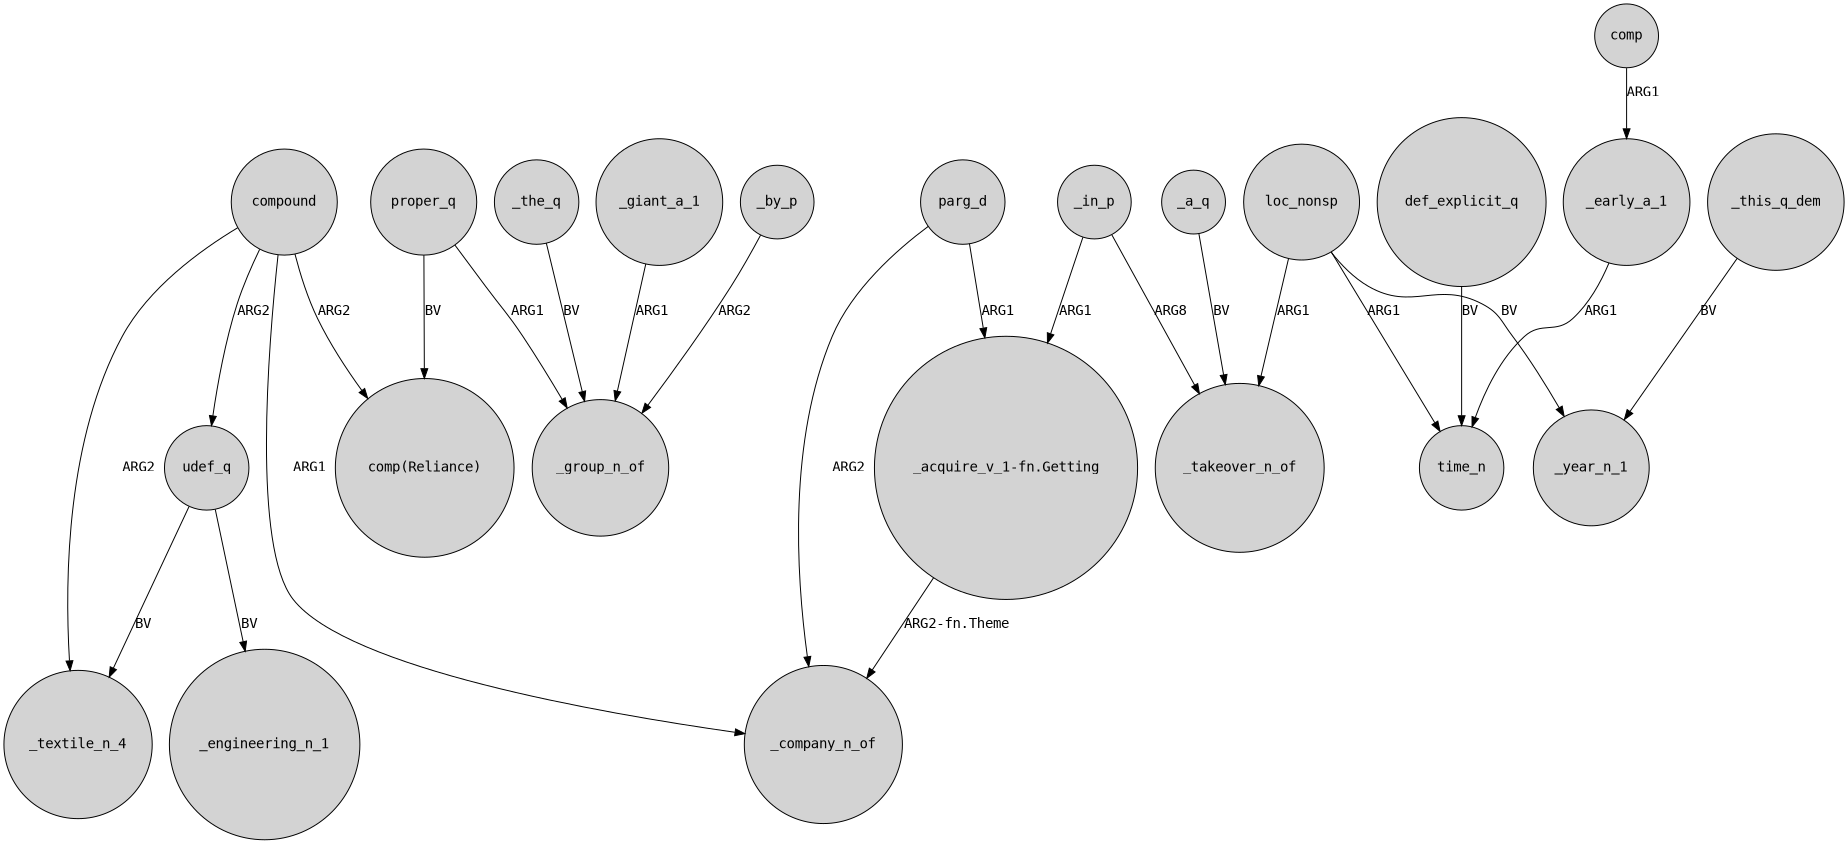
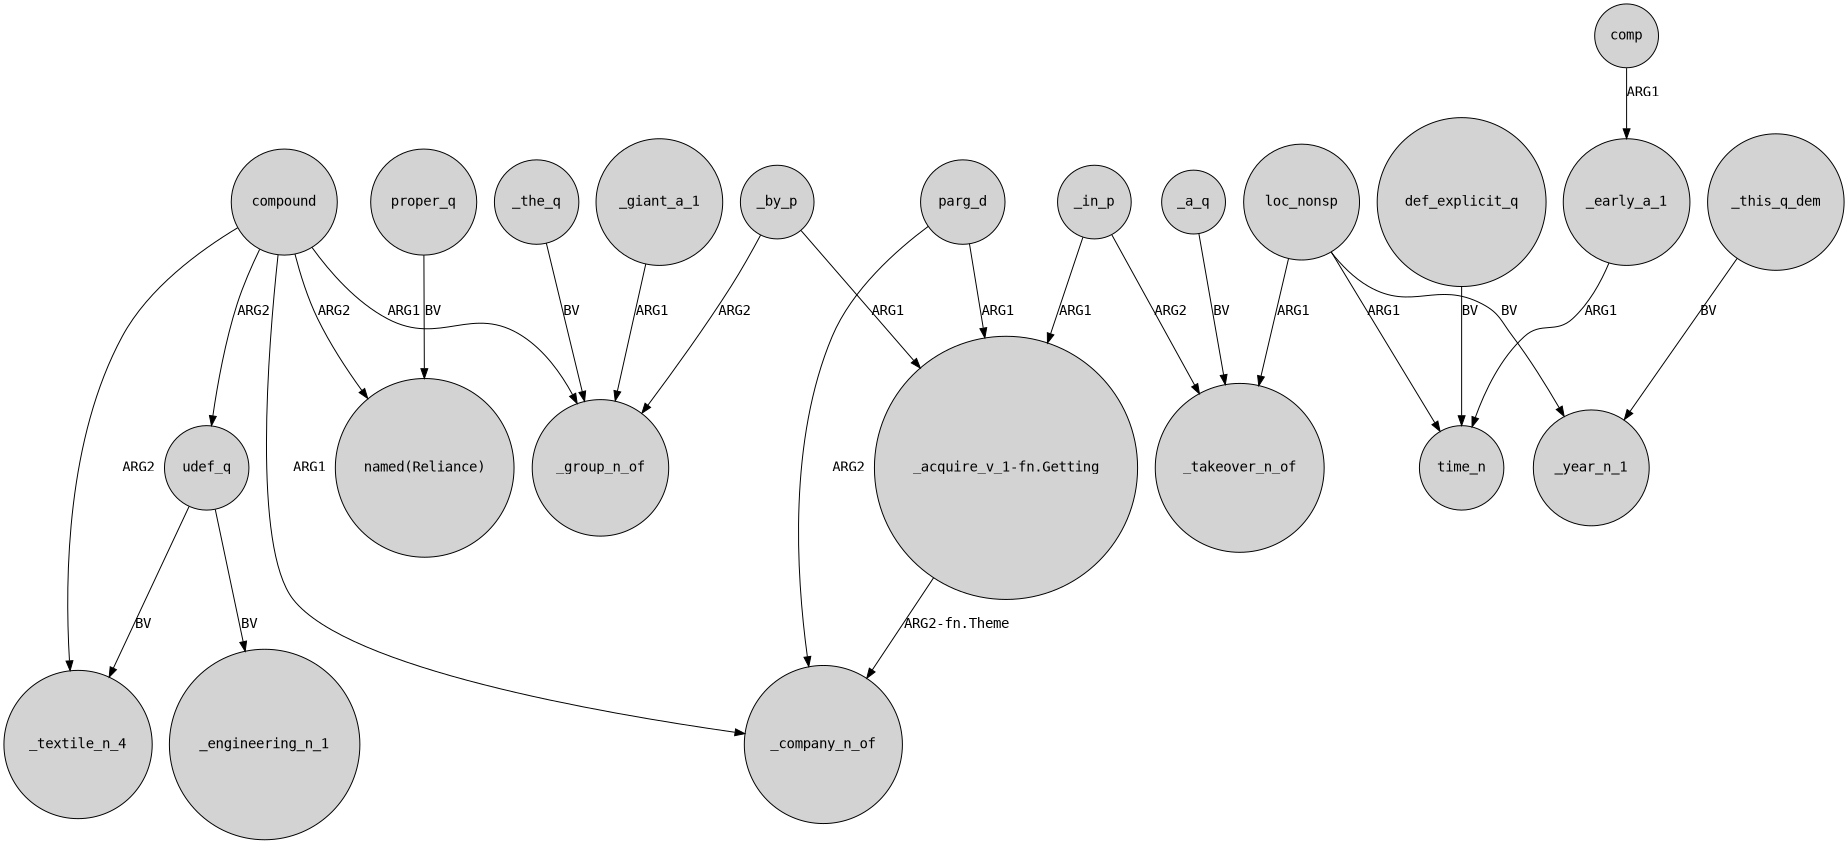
edge "_by_p" -> "_acquire_v_1-fn.Getting": added, label "ARG1"
edge "_in_p" -> "_takeover_n_of": label "ARG8" -> "ARG2"
edge "proper_q" -> "_group_n_of": now "compound" -> "_group_n_of"
node "comp(Reliance)": label "comp(Reliance)" -> "named(Reliance)"
